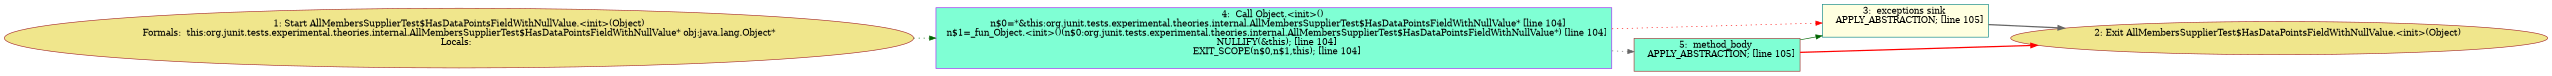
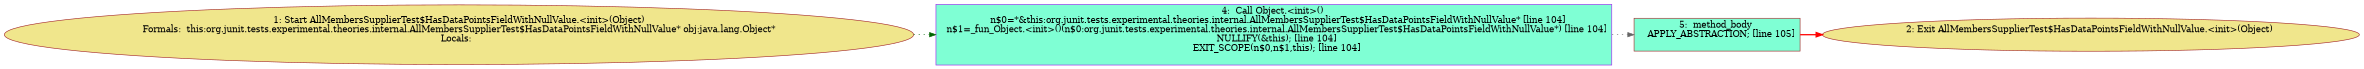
node "3:  exceptions sink APPLY_ABSTRACTION; [line 105]": removed
